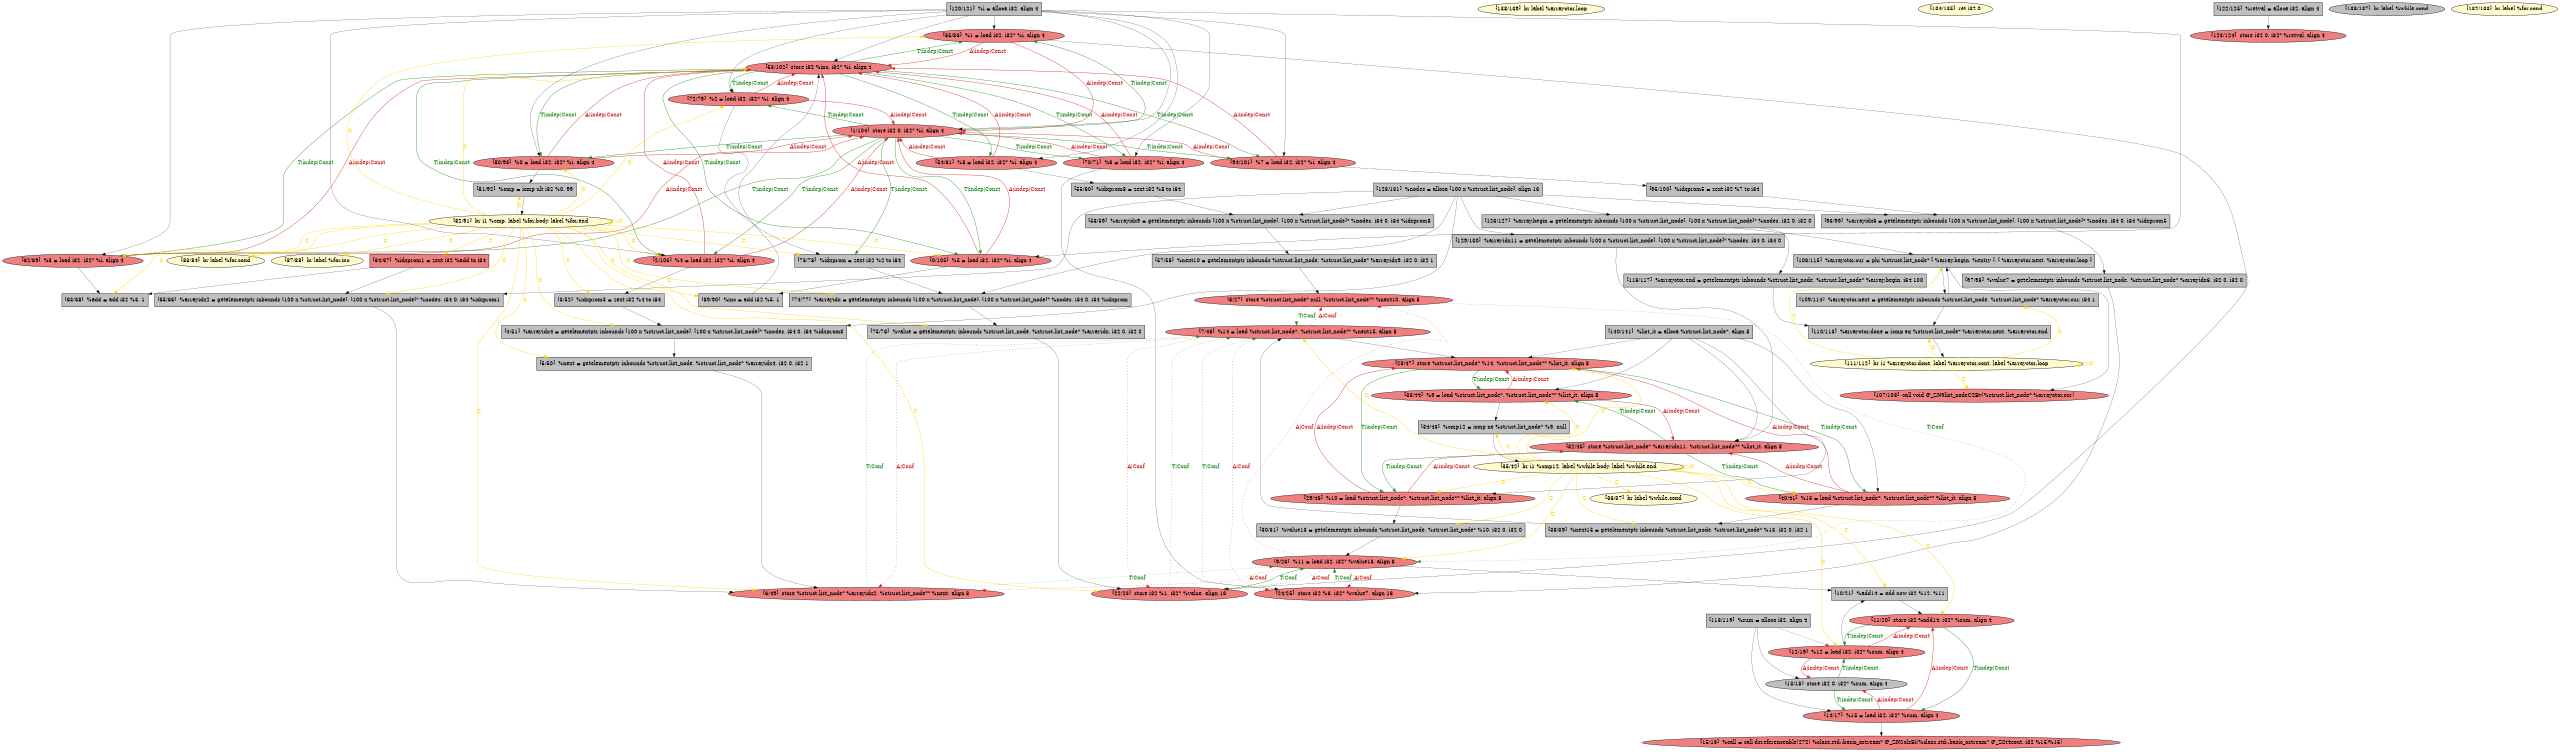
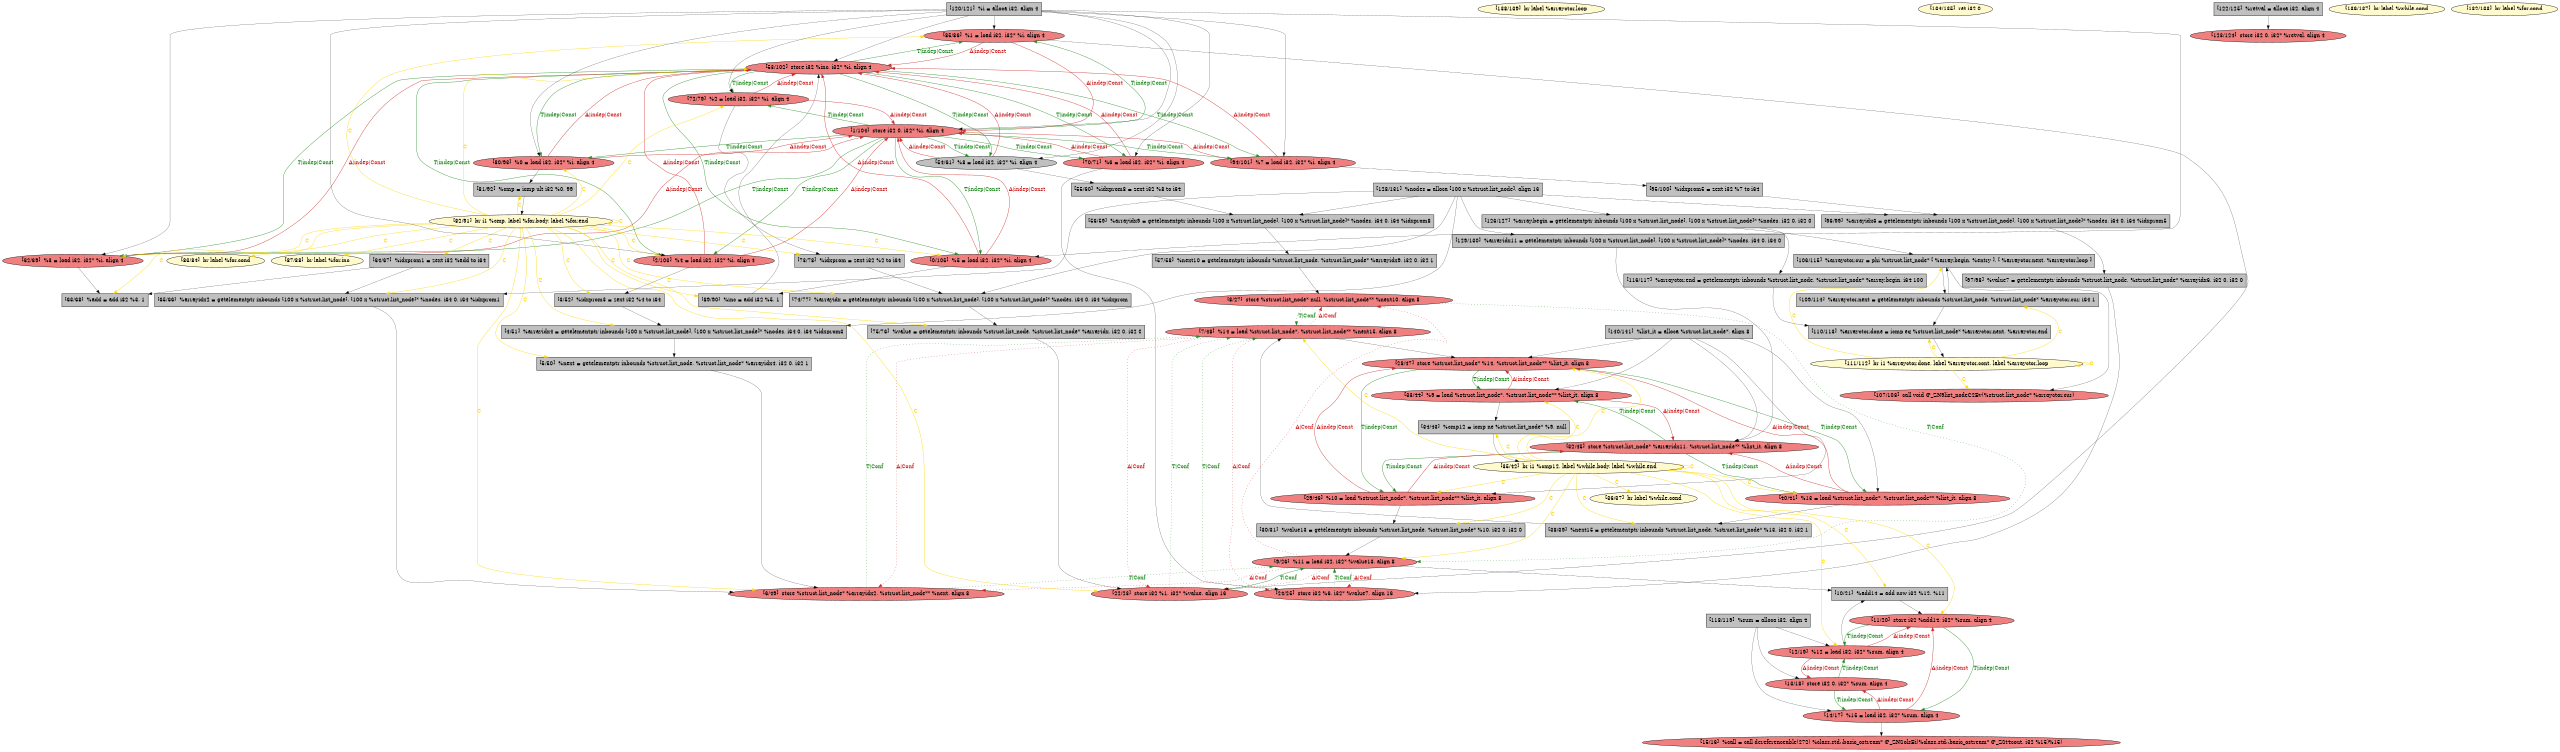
node "[136/137]  br label %while.cond": fillcolor grey -> lemonchiffon
node "[54/61]  %8 = load i32, i32* %i, align 4": fillcolor lightcoral -> grey
edge "[1/104]  store i32 0, i32* %i, align 4" -> "[73/78]  %idxprom = zext i32 %2 to i64": now "[1/104]  store i32 0, i32* %i, align 4" -> "[54/61]  %8 = load i32, i32* %i, align 4"
node "[64/67]  %idxprom1 = zext i32 %add to i64": fillcolor lightcoral -> grey
edge "[118/119]  %sum = alloca i32, align 4" -> "[12/19]  %12 = load i32, i32* %sum, align 4": color firebrick3 -> black
node "[13/18]  store i32 0, i32* %sum, align 4": fillcolor grey -> lightcoral
